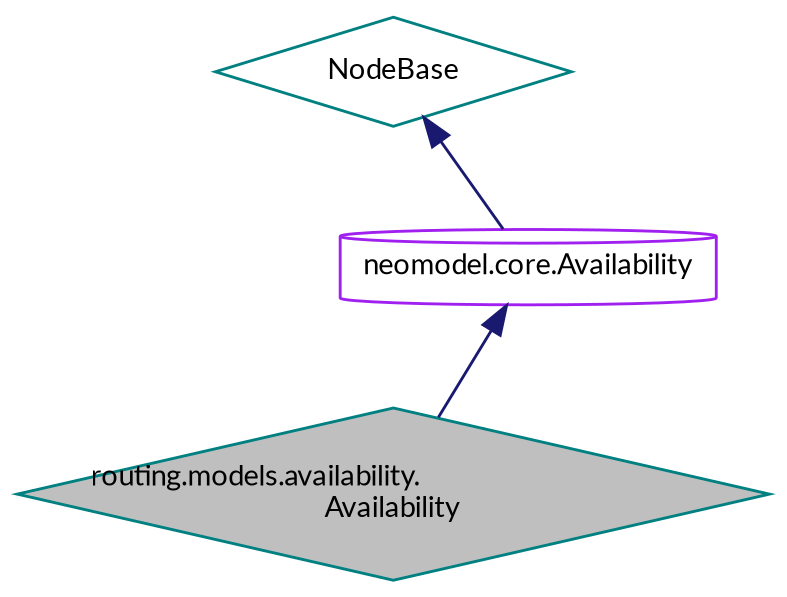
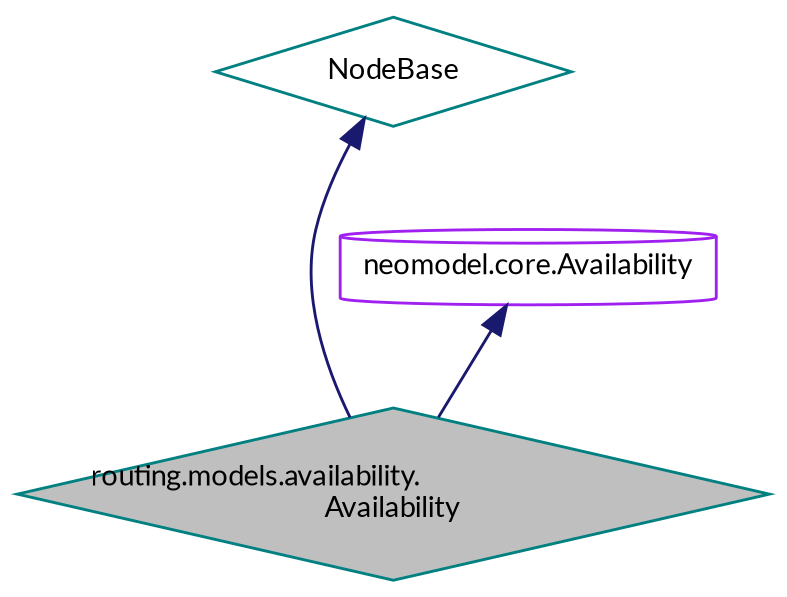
edge "neomodel.core.Availability" -> "NodeBase": now "routing.models.availability. Availability" -> "NodeBase"
